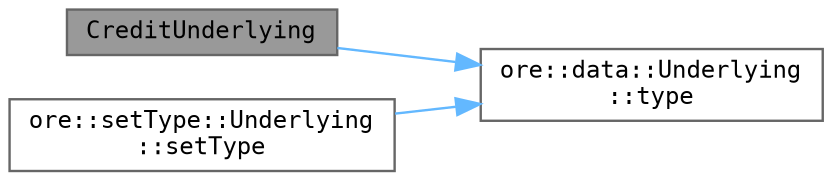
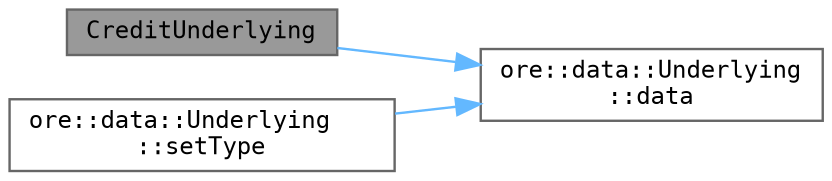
node "ore::data::Underlying ::type": label "ore::data::Underlying ::type" -> "ore::data::Underlying ::data"
node "ore::setType::Underlying ::setType": label "ore::setType::Underlying ::setType" -> "ore::data::Underlying ::setType"
